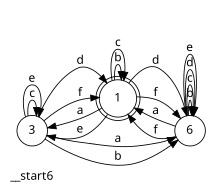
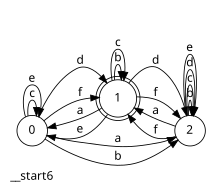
node "3": label "3" -> "0"
node "6": label "6" -> "2"
